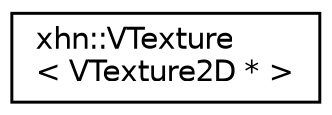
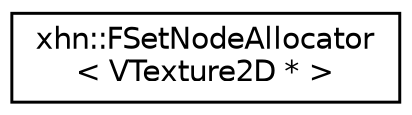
node "xhn::VTexture < VTexture2D * >": label "xhn::VTexture < VTexture2D * >" -> "xhn::FSetNodeAllocator < VTexture2D * >"
